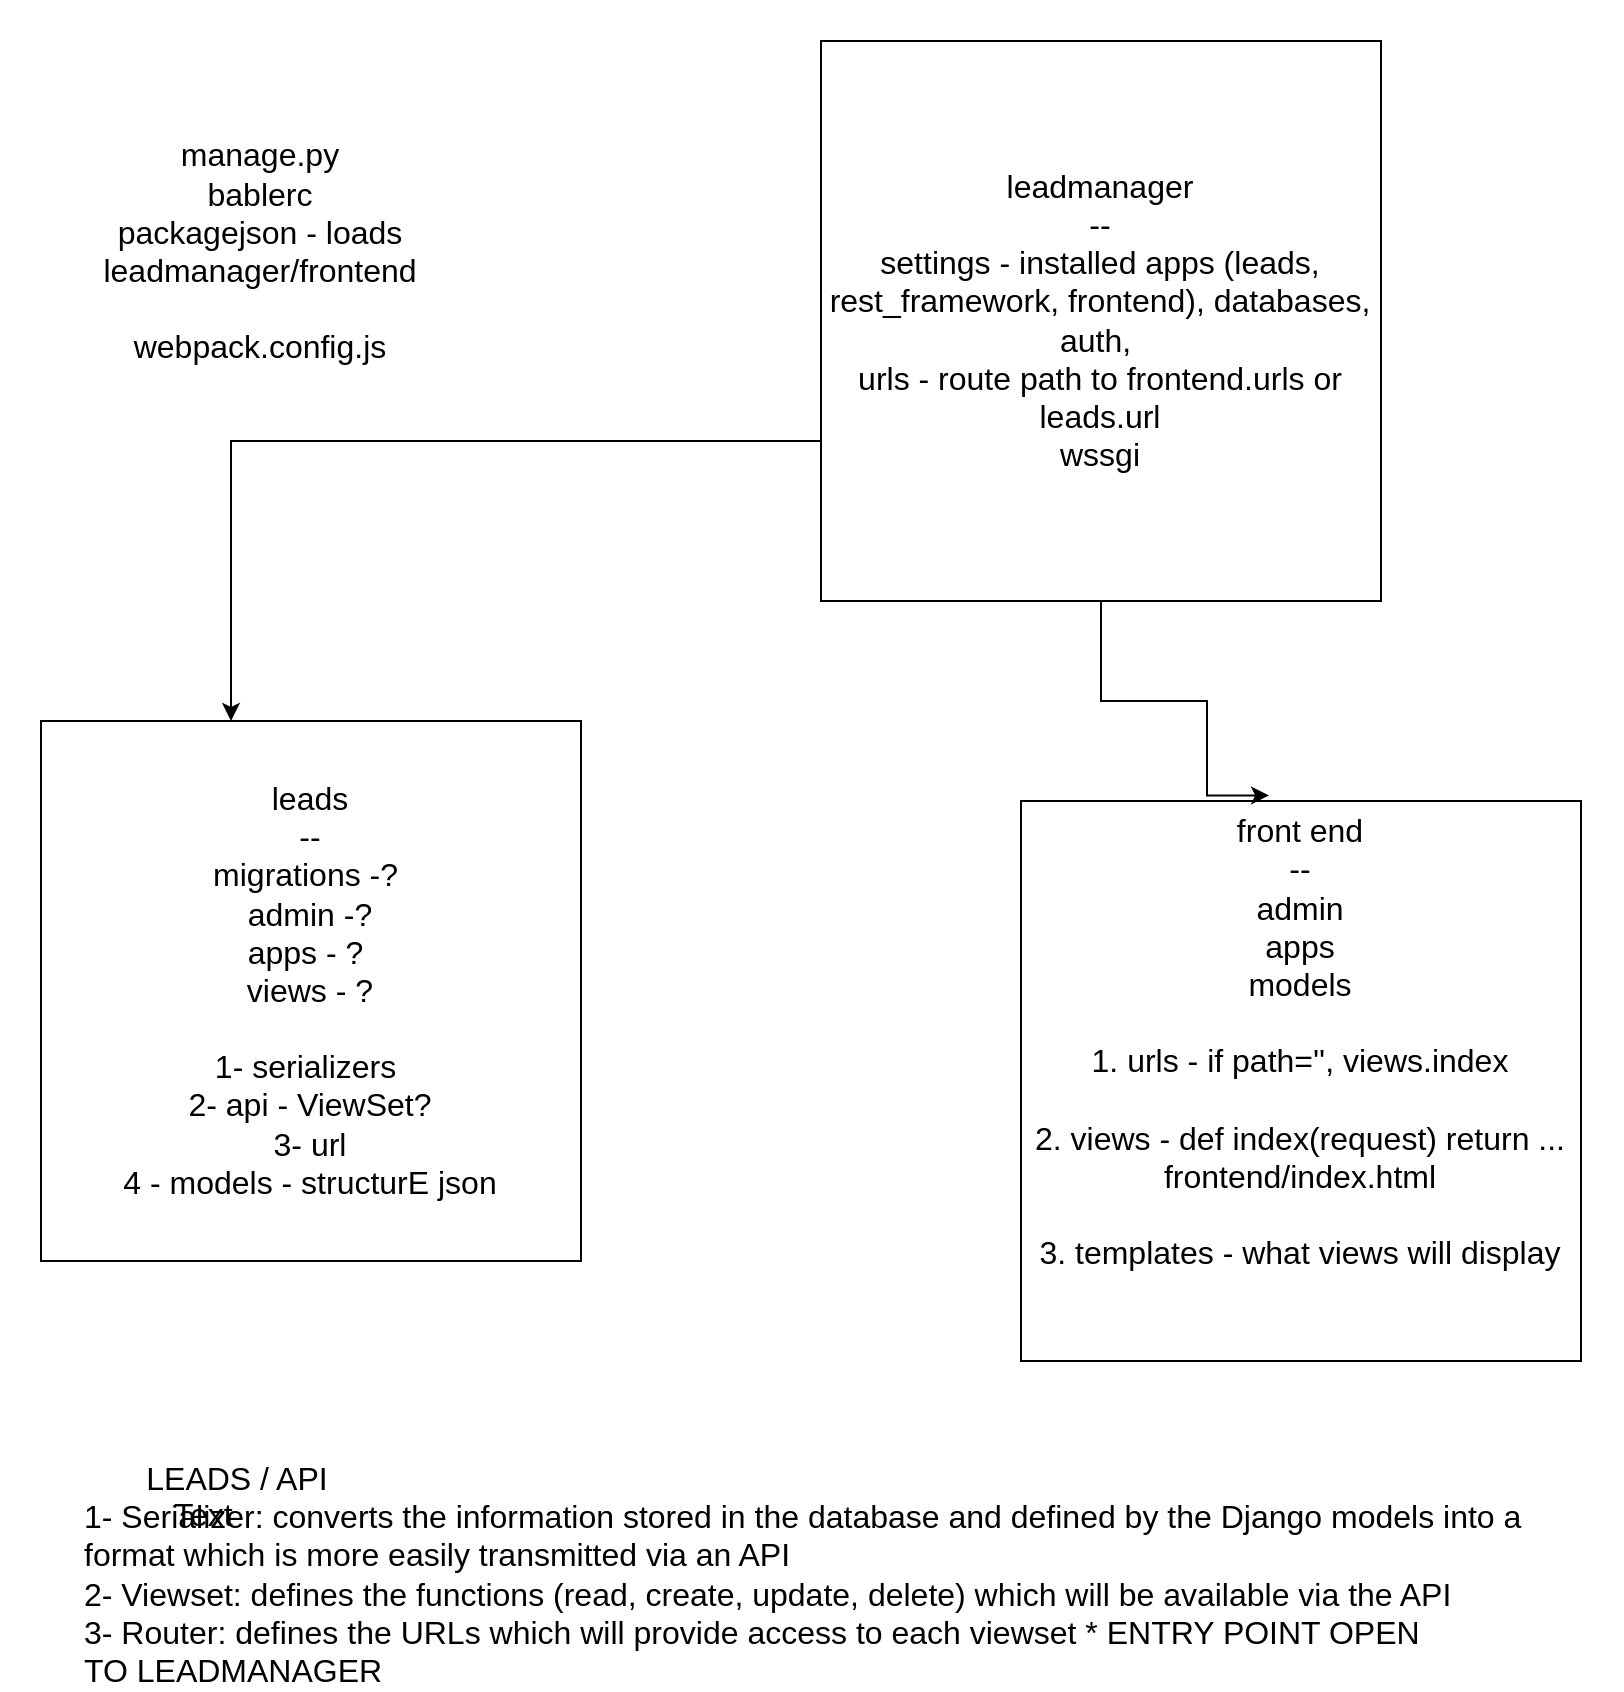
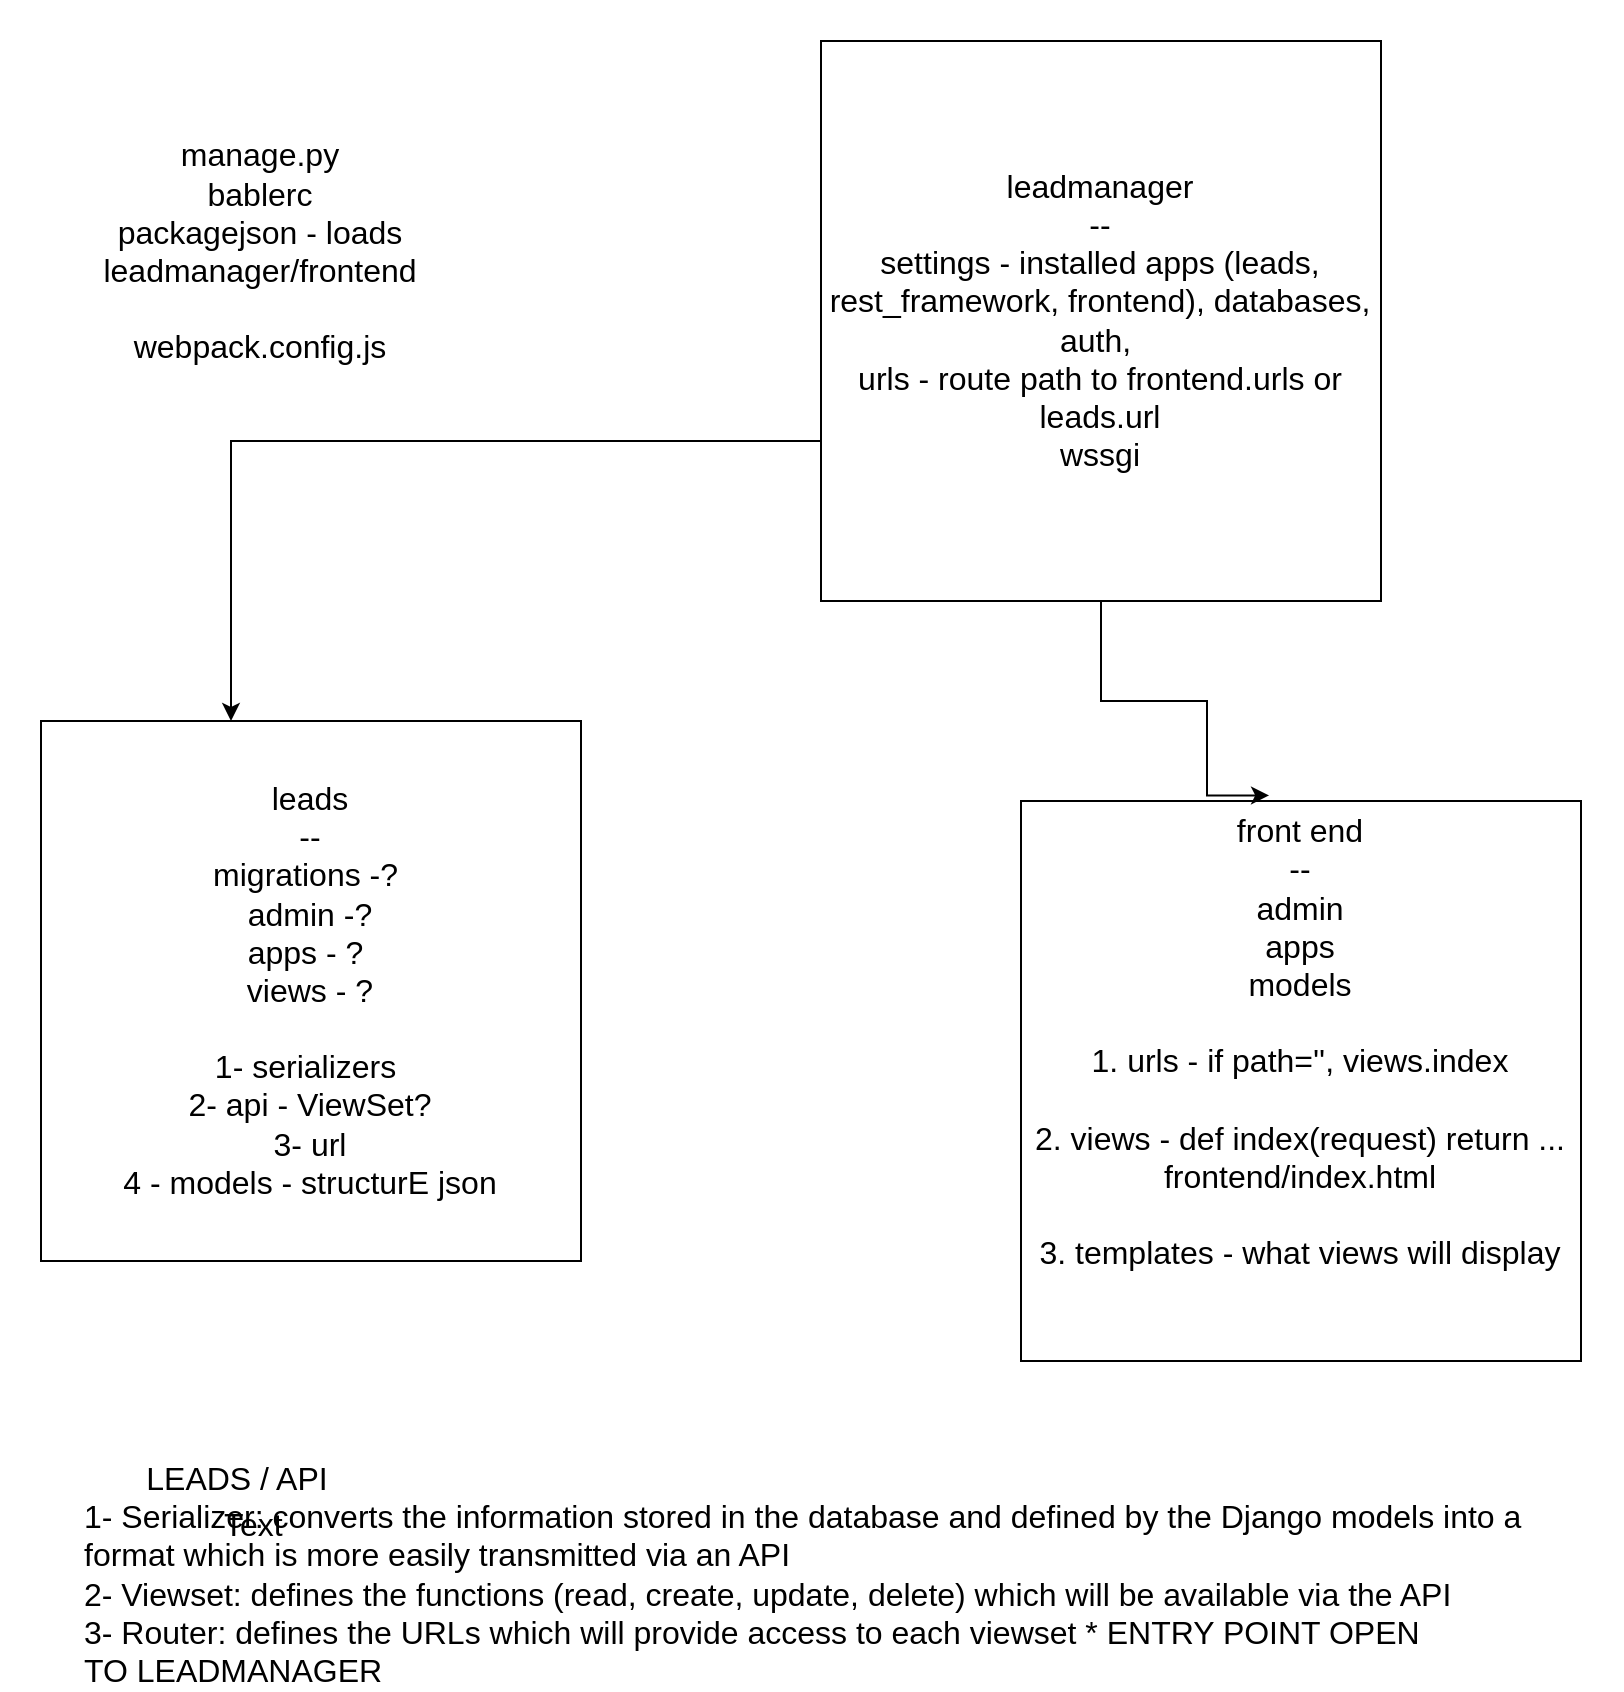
node "Text": moved (211, 1511) -> (261, 1521)
